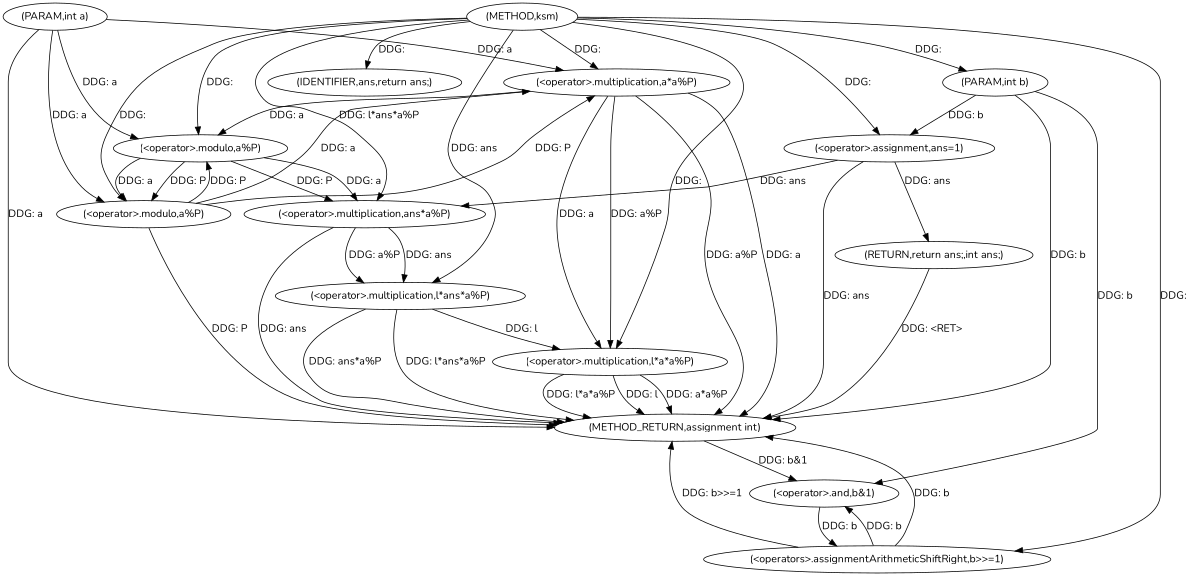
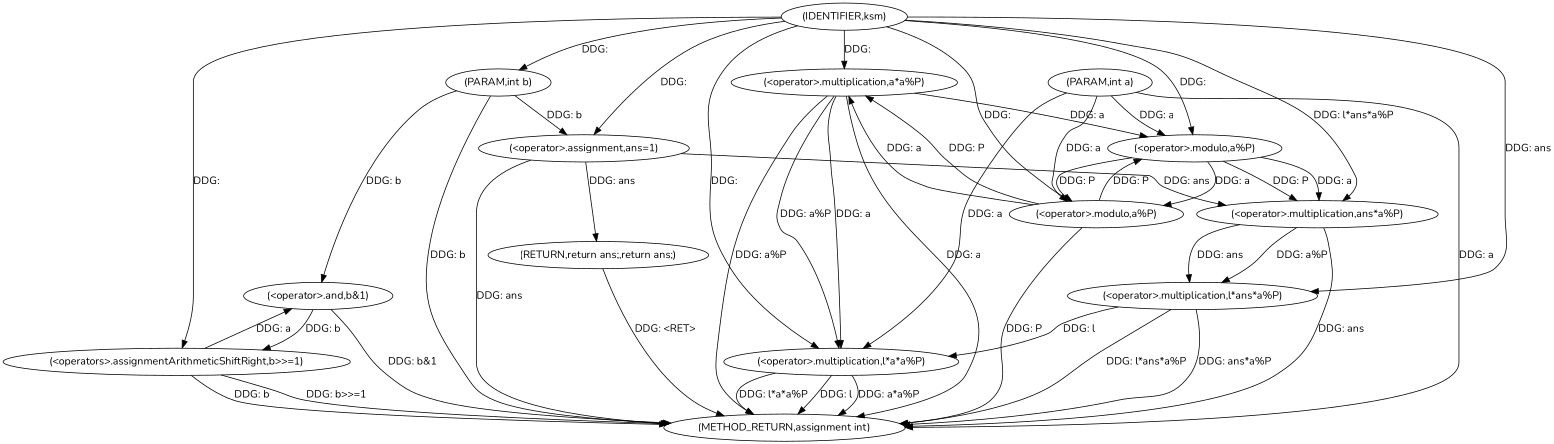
node "(METHOD,ksm)": label "(METHOD,ksm)" -> "(IDENTIFIER,ksm)"
edge "(PARAM,int a)" -> "(<operator>.multiplication,a*a%P)": now "(PARAM,int a)" -> "(<operator>.multiplication,l*a*a%P)"
node "(IDENTIFIER,ans,return ans;)": removed
node "(RETURN,return ans;,int ans;)": label "(RETURN,return ans;,int ans;)" -> "(RETURN,return ans;,return ans;)"
edge "(METHOD_RETURN,assignment int)" -> "(<operator>.and,b&1)": reversed
edge "(<operators>.assignmentArithmeticShiftRight,b>>=1)" -> "(<operator>.and,b&1)": label "DDG: b" -> "DDG: a"
